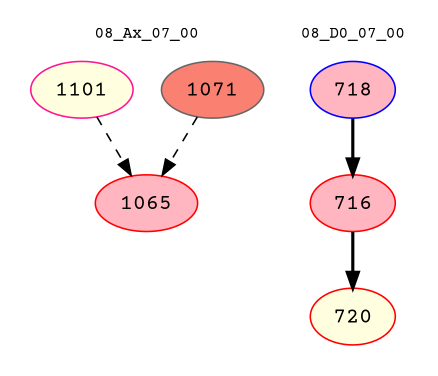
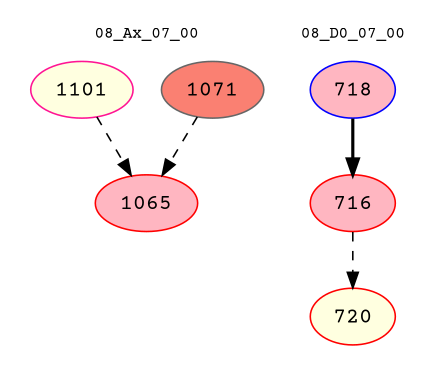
edge "716" -> "720": style bold -> dashed
